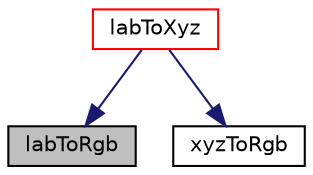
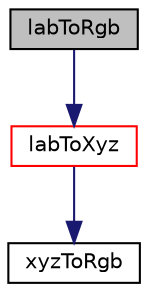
edge "labToXyz" -> "labToRgb": reversed
